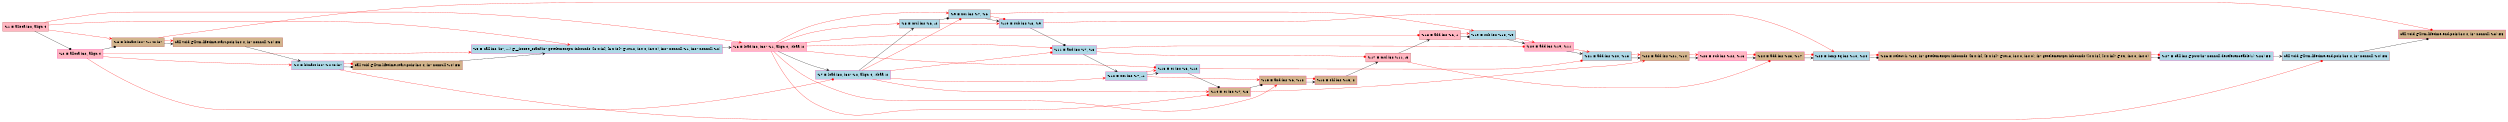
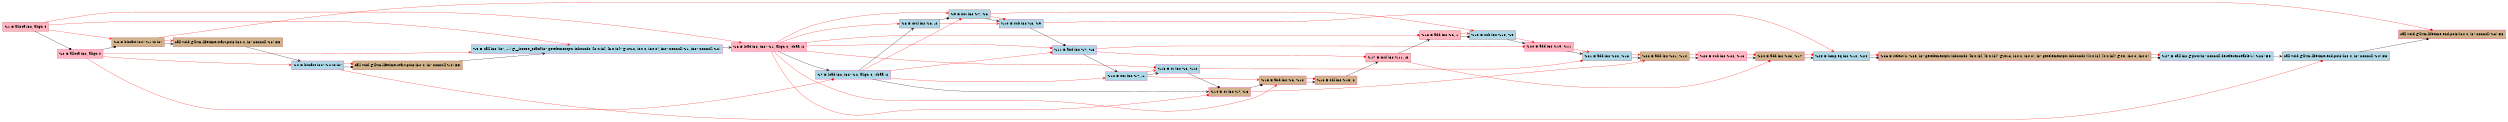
edge "%7 = load i32, i32* %2, align 4, !tbaa !2" -> "%14 = or i32 %7, %6": color red -> black
